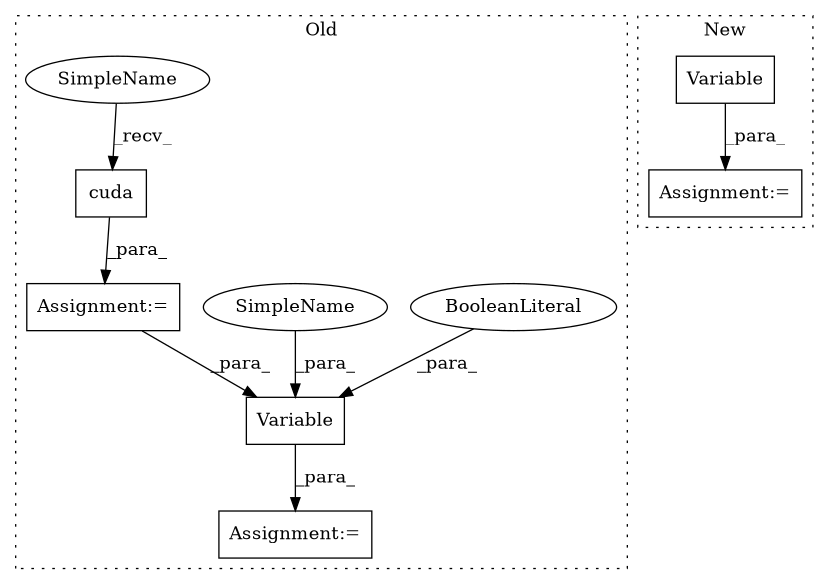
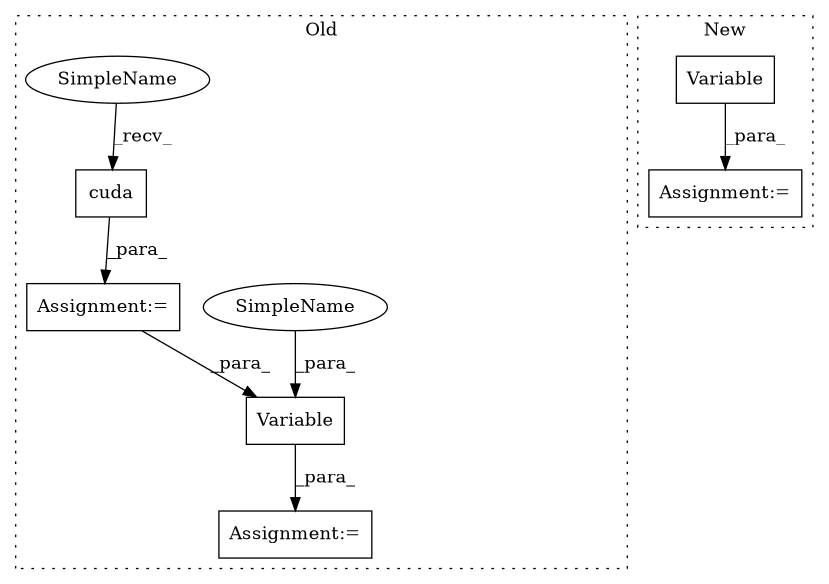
node "BooleanLiteral": removed
